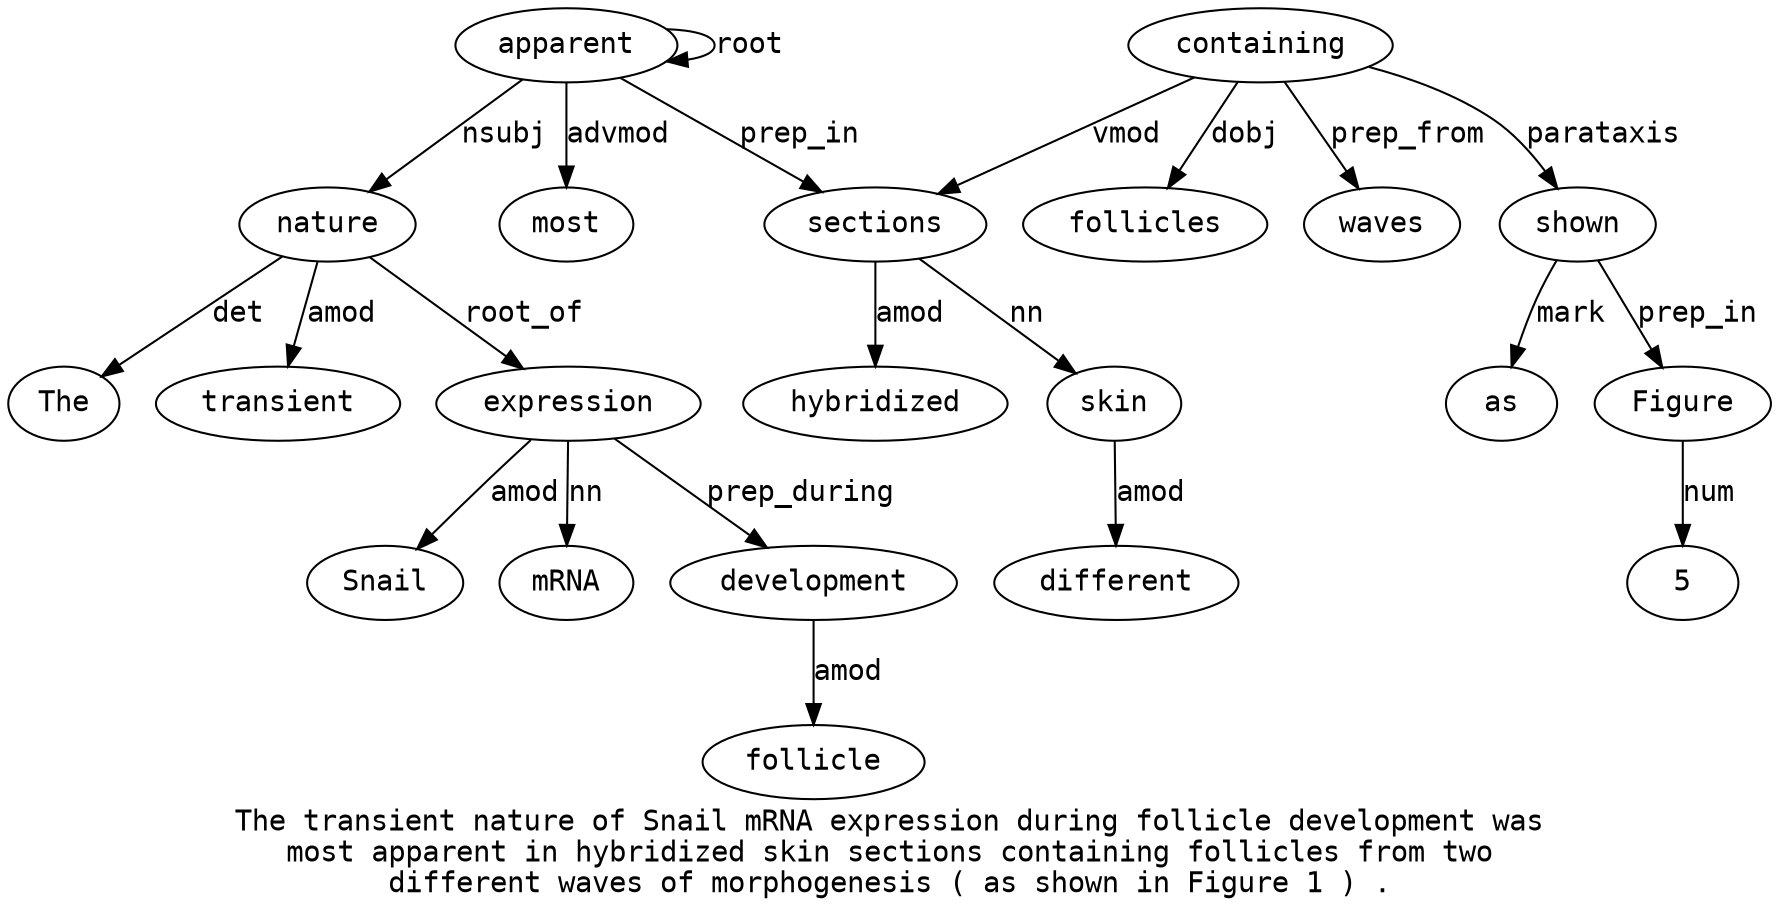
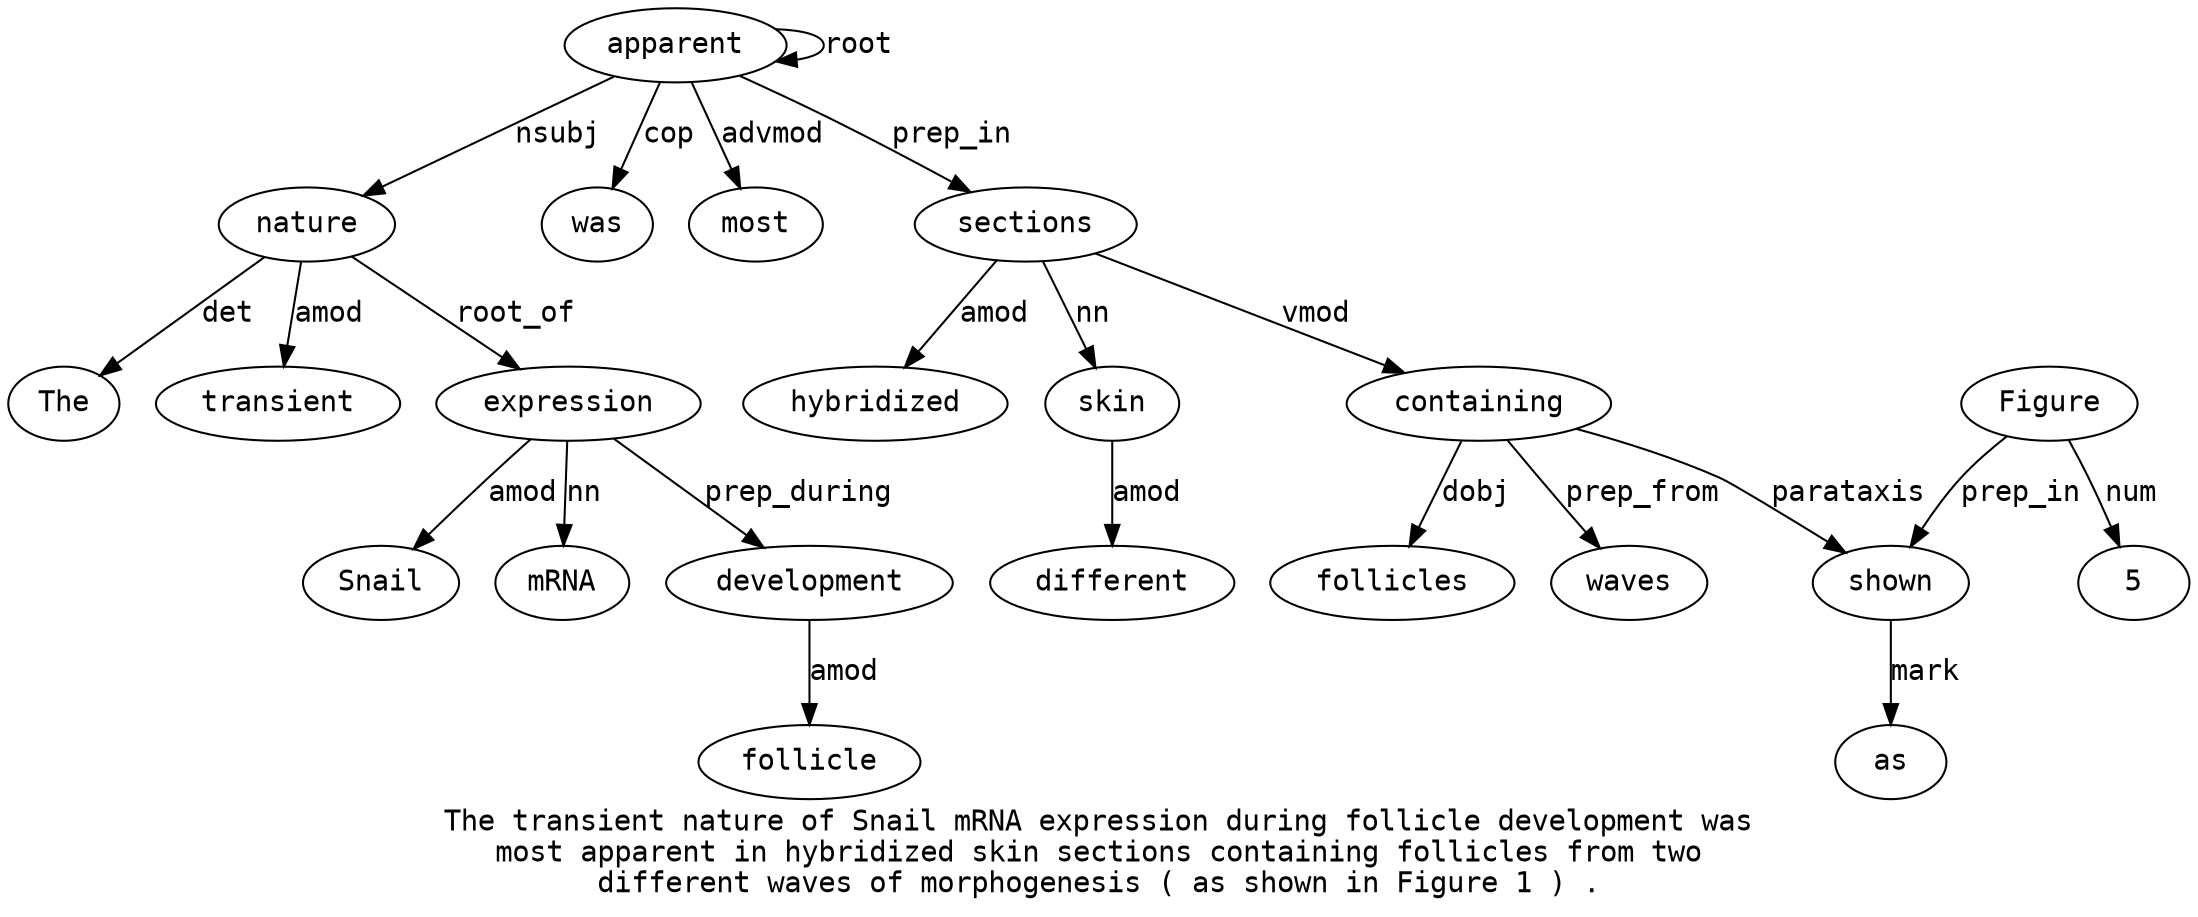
edge "containing" -> "sections": reversed
node "was": added
edge "shown" -> "Figure": reversed
